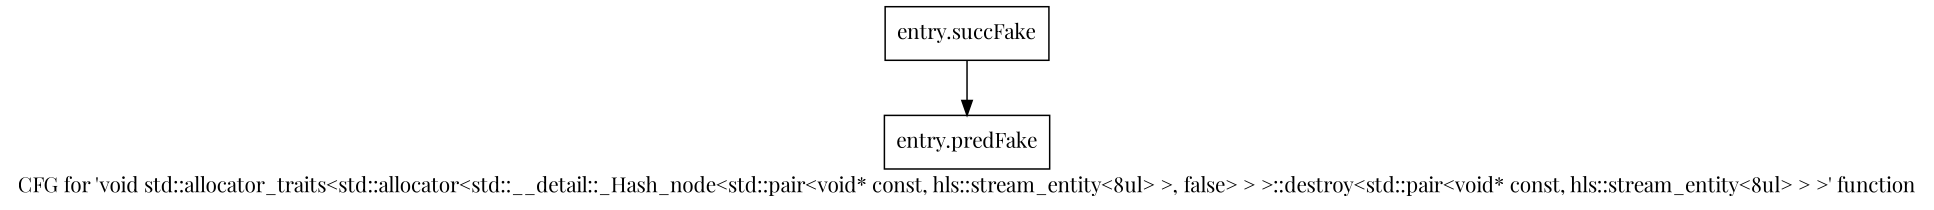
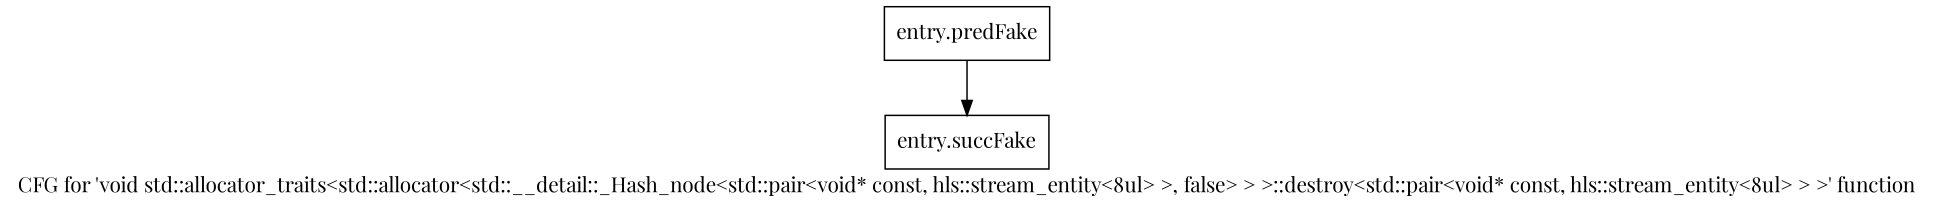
edge "entry.succFake" -> "entry.predFake": reversed
